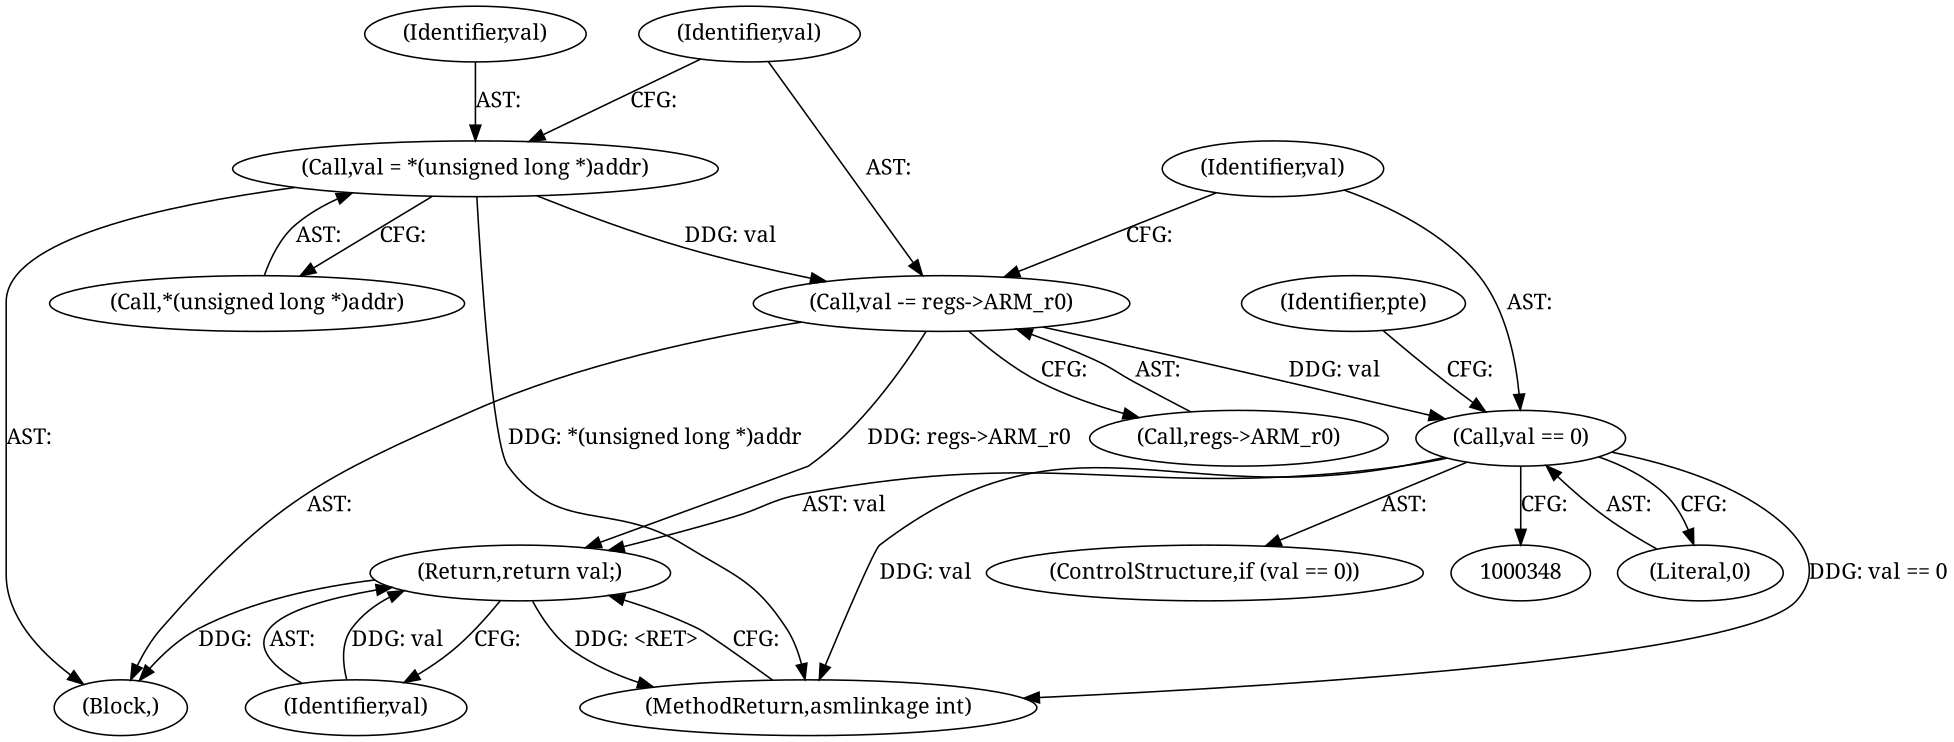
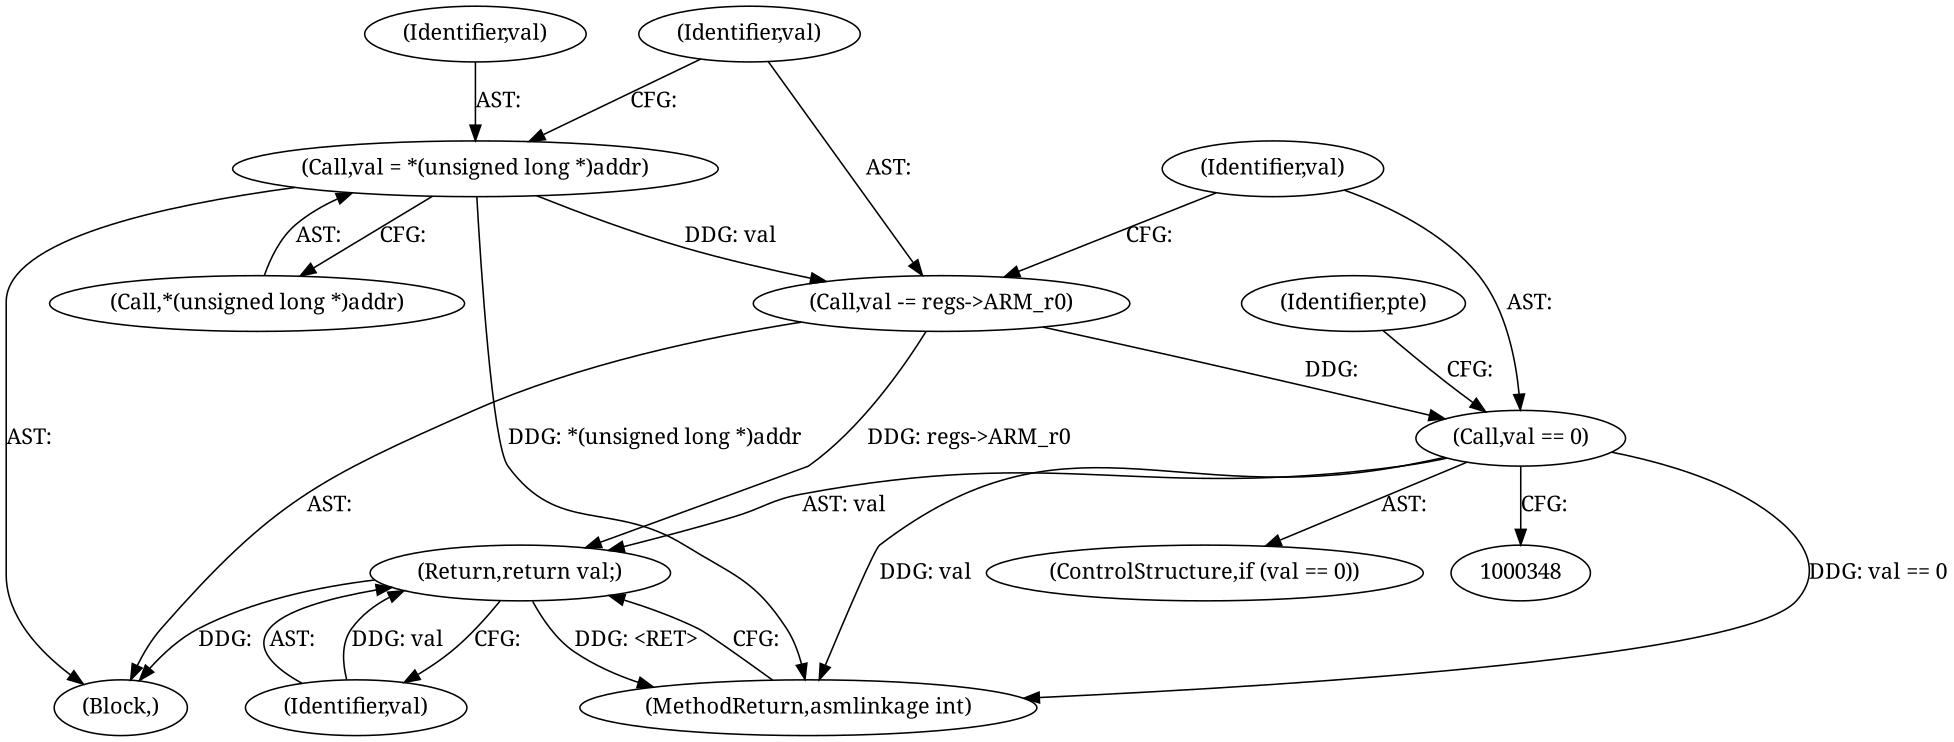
edge "(Call,val -= regs->ARM_r0)" -> "(Call,val == 0)": label "DDG: val" -> "DDG: "
node "(Call,regs->ARM_r0)": removed
node "(Literal,0)": removed
